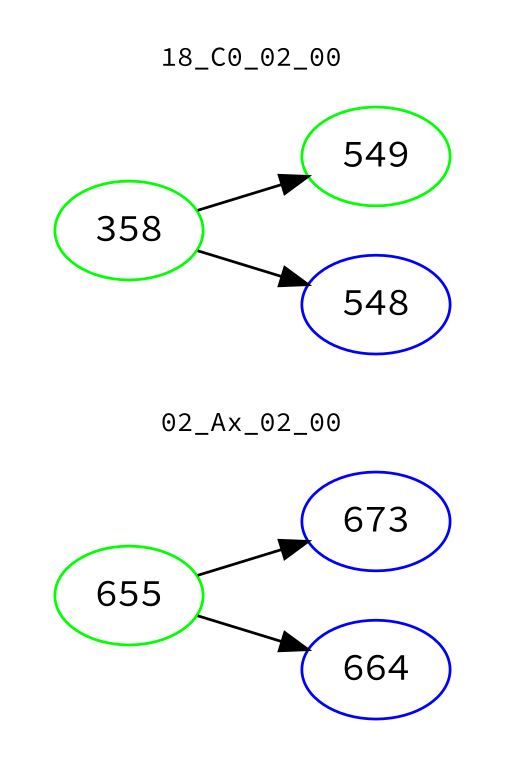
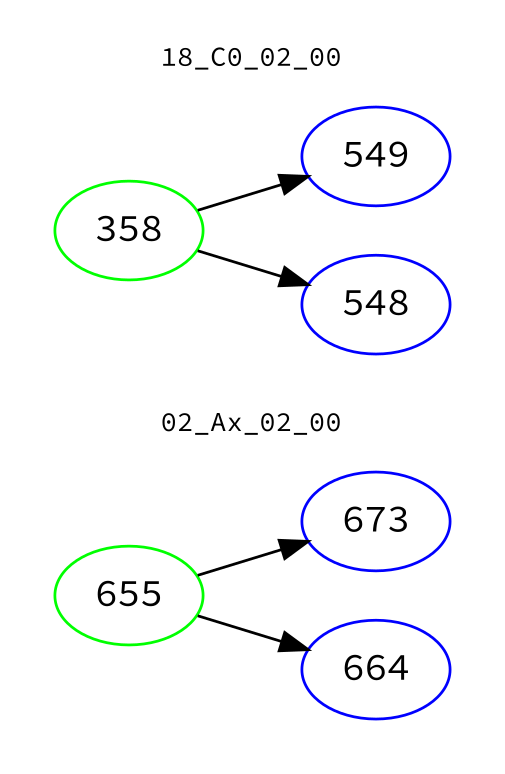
node "549": color green -> blue
